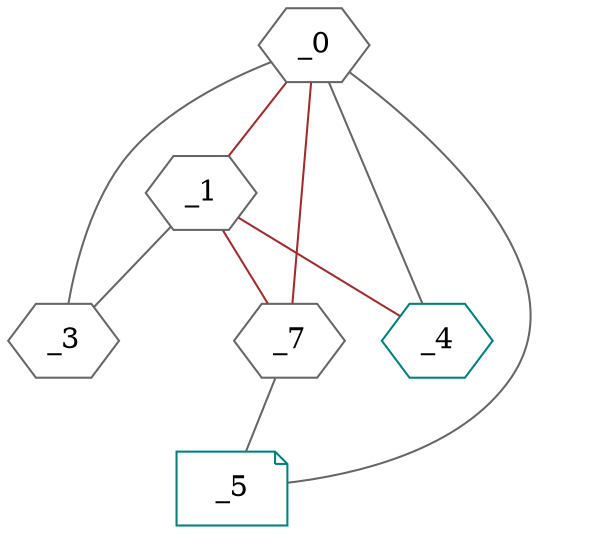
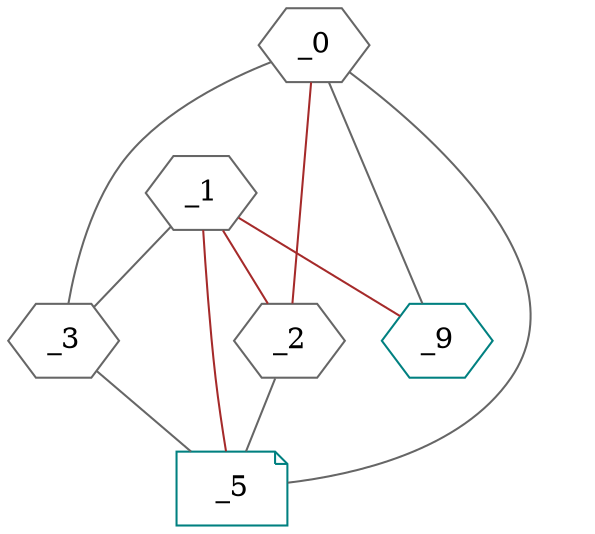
edge "_0" -- "_1": now "_5" -- "_1"
node "_7": label "_7" -> "_2"
node "_4": label "_4" -> "_9"
edge "_3" -- "_5": added
